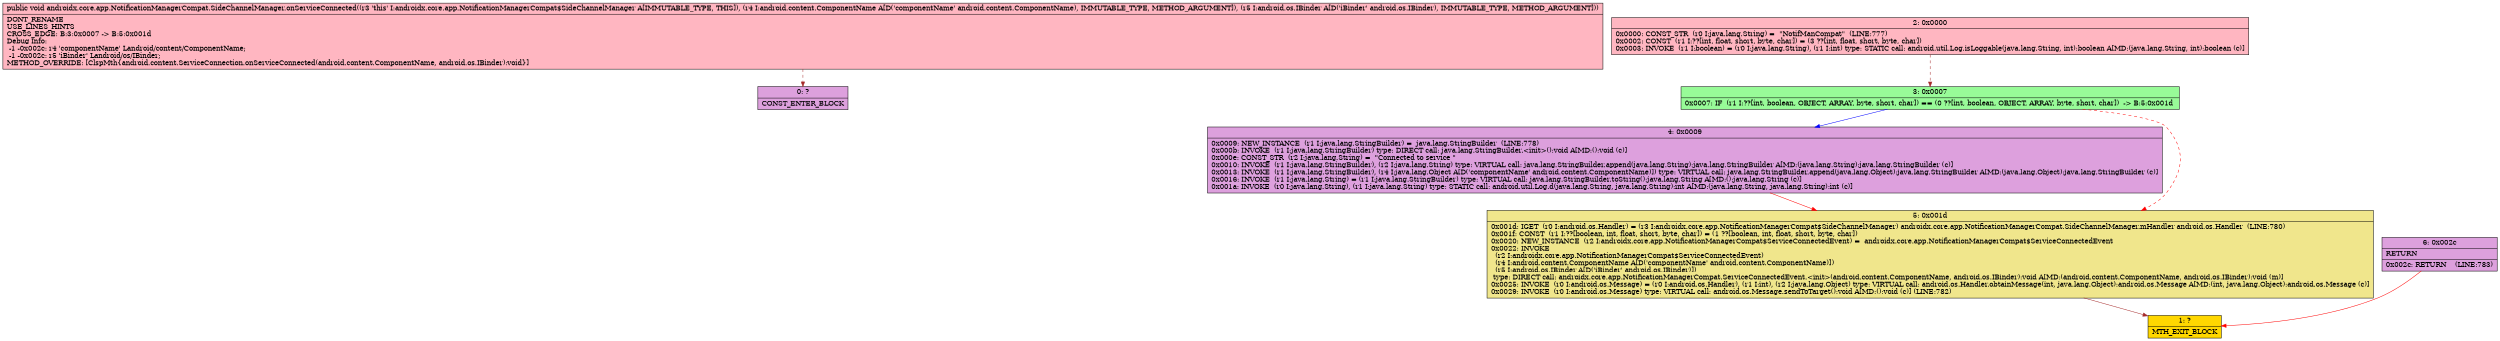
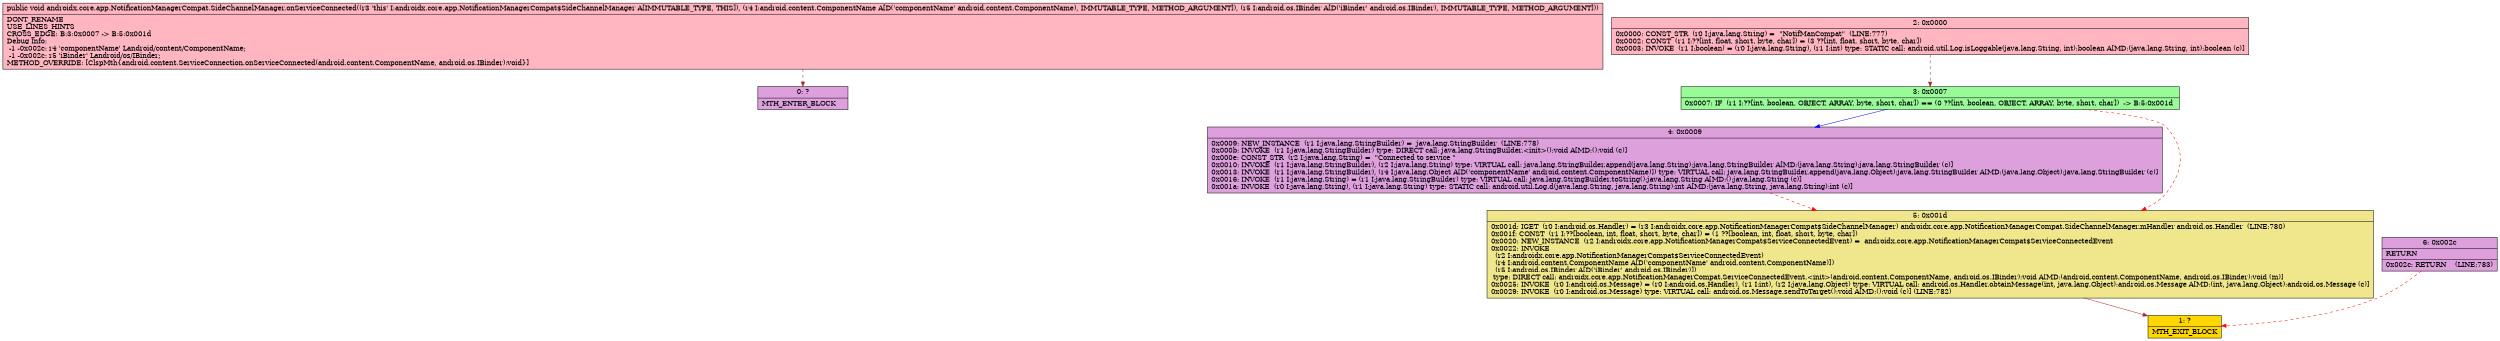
node "0: ?": text "CONST_ENTER_BLOCK" -> "MTH_ENTER_BLOCK"
edge "4: 0x0009" -> "5: 0x001d": style solid -> dashed
edge "6: 0x002c" -> "1: ?": style solid -> dashed
